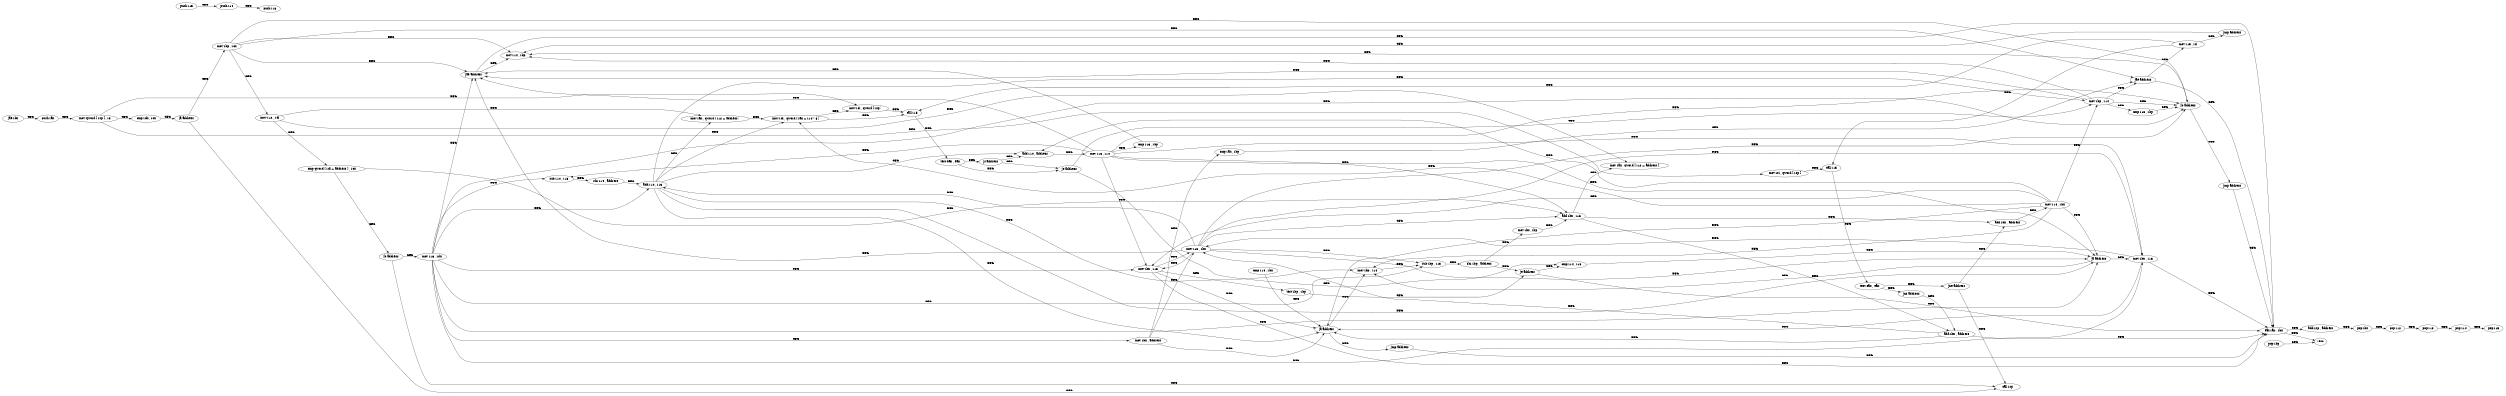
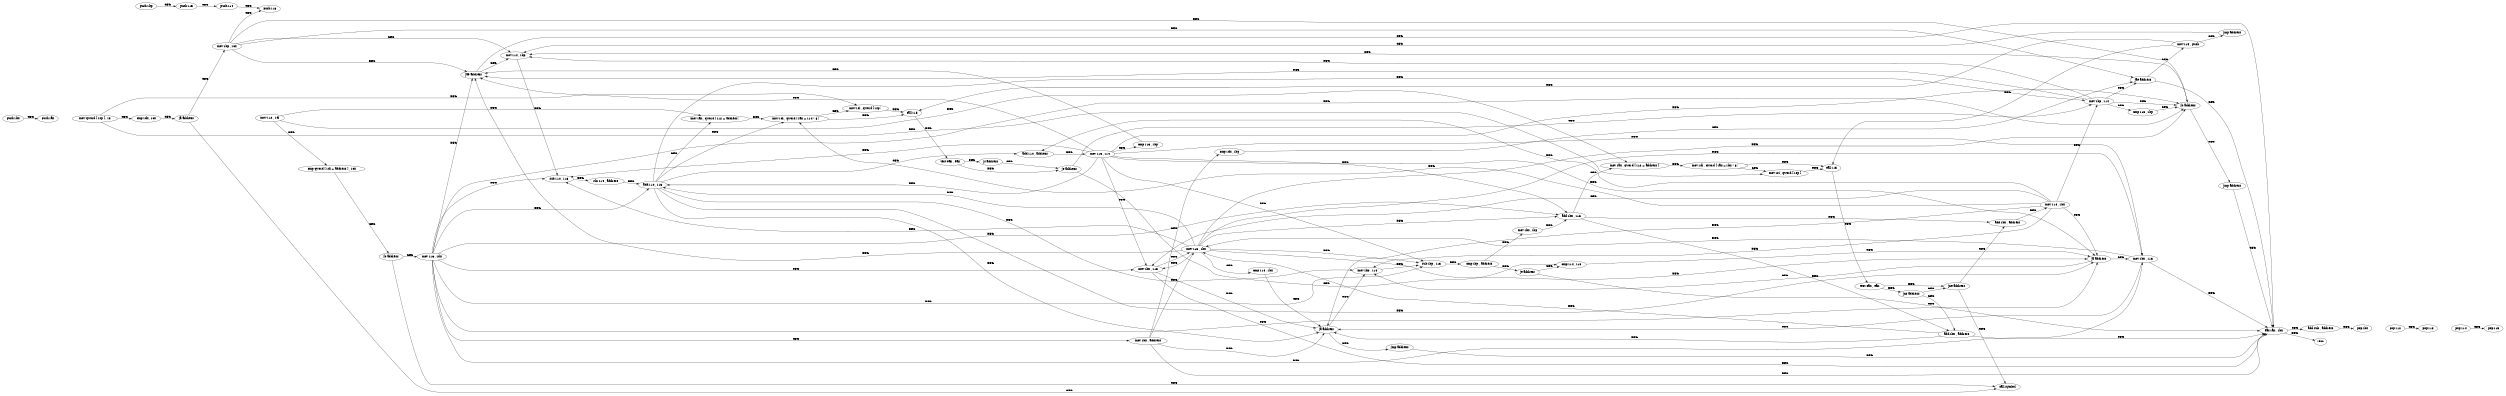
node "push rbp": added
edge "mov rbp , rcx" -> "mov r14 , rbp": label "DFG" -> "CFG"
node "mov r15 , rsi": label "mov r15 , rsi" -> "mov r15 , push"
edge "mov rbp , rcx" -> "mov r12 , rdi": now "mov rbp , rcx" -> "push r13"
edge "mov r14 , rbp" -> "sub r14 , r13": added, label "DFG"
node "jae rbx": label "jae rbx" -> "push rbx"
edge "push rax" -> "mov qword [ rsp ] , r8": removed, label "CFG"
node "cmp rax , rbp": label "cmp rax , rbp" -> "cmp rdx , rbp"
edge "js address" -> "add r14 , address": removed, label "CFG"
node "mov rdi , qword [ rax + rbx * 8 ]": added
edge "mov r13 , r14" -> "add r14 , r13": added, label "DFG"
edge "mov r13 , r14" -> "sub rbp , r13": added, label "DFG"
edge "cmp qword [ rdi + address ] , rcx" -> "add rbx , r13": now "mov r13 , rdx" -> "add rbx , r13"
edge "mov r13 , rbx" -> "add rbx , r13": label "CFG" -> "DFG"
edge "mov r13 , rbx" -> "sub r14 , r13": added, label "DFG"
node "shr rbp , address": label "shr rbp , address" -> "cmp rbp , address"
edge "mov r13 , rbx" -> "cmp r14 , rbx": added, label "CFG"
edge "jns address" -> "jne address": added, label "CFG"
node "test rbp , rbp": removed
edge "mov r13 , rdx" -> "sub rbp , r13": label "CFG" -> "DFG"
node "add rsp , address": label "add rsp , address" -> "add sub , address"
edge "pop rbx" -> "pop r12": removed, label "CFG"
edge "pop r13" -> "pop r14": removed, label "CFG"
node "pop rbp": removed
edge "mov rbx , address" -> "eax rax , rbx": added, label "DFG"
node "call rsp": label "call rsp" -> "call symbol"
